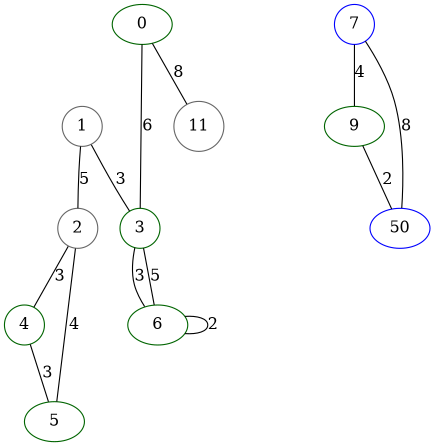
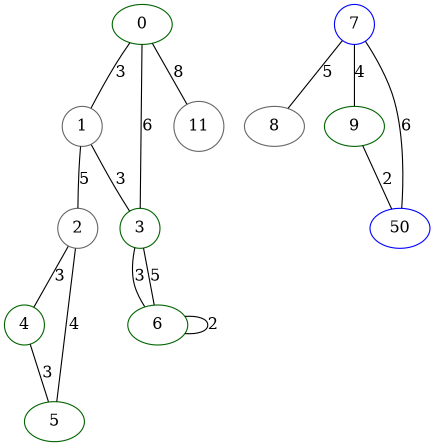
edge "0" -- "1": added, label "3"
node "8": added
edge "7" -- "50": label "8" -> "6"
